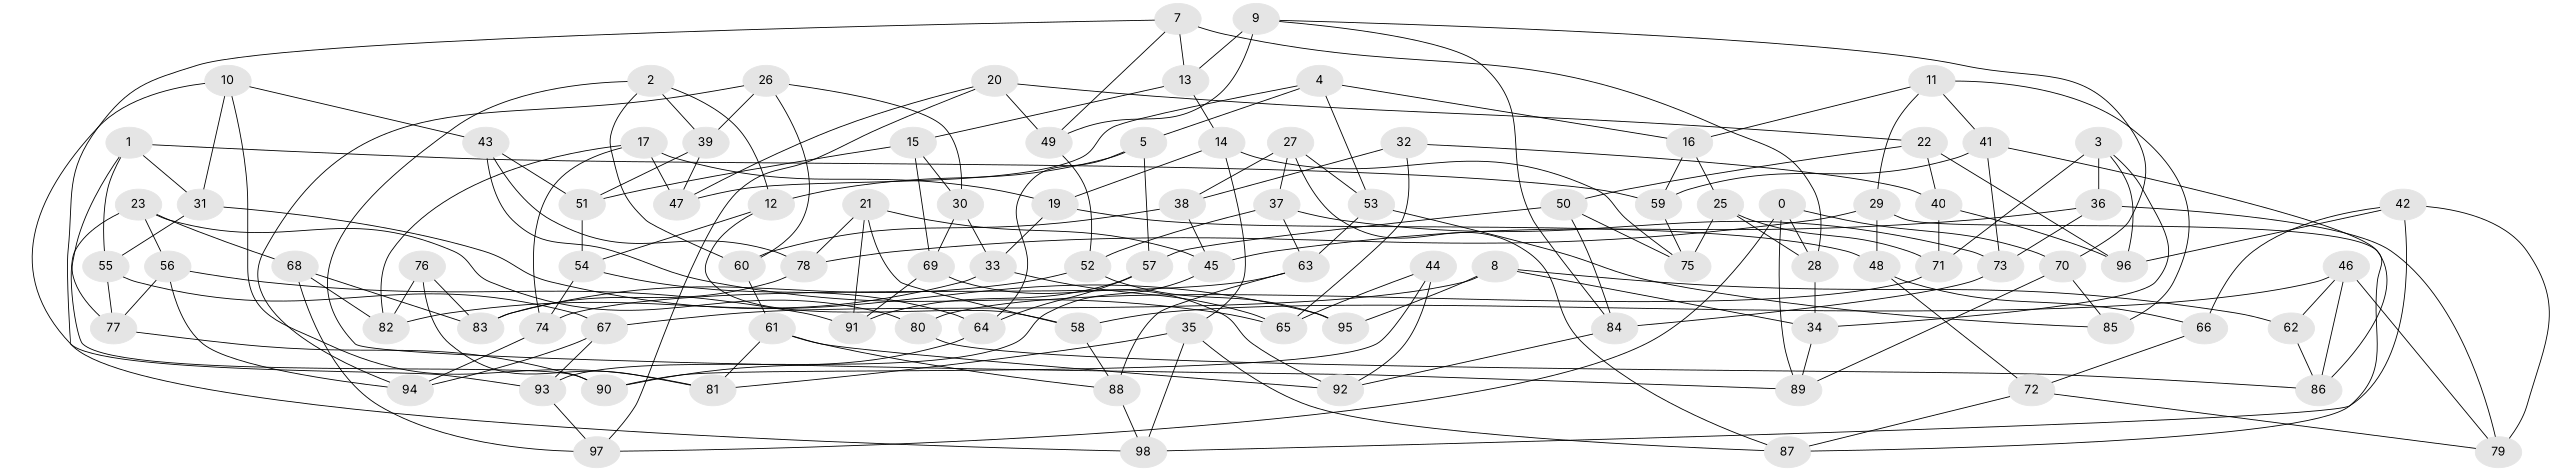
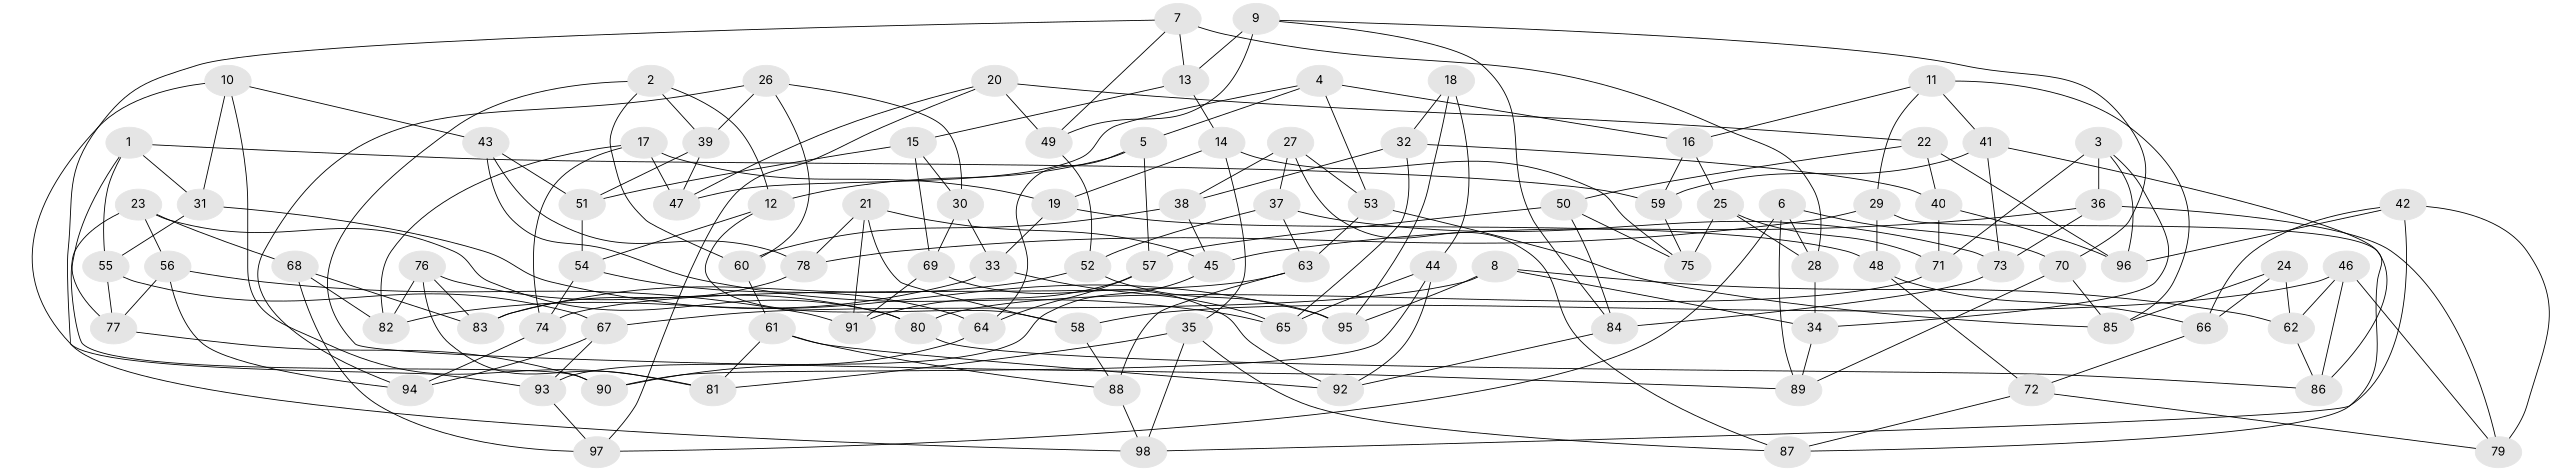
node "18": added
node "0": label "0" -> "6"
node "24": added
edge "76" -- "80": added
